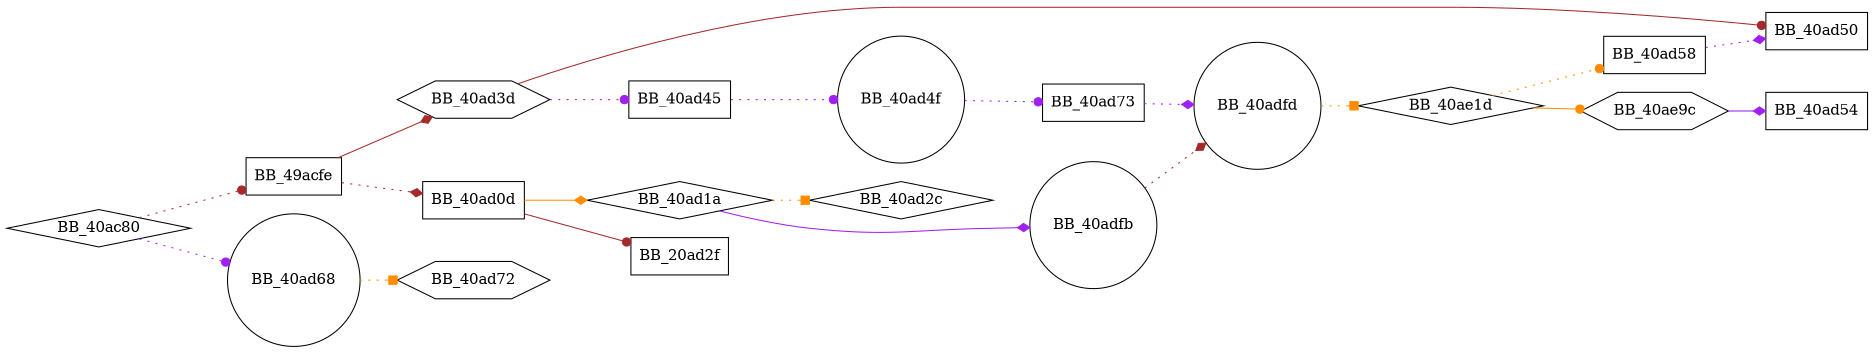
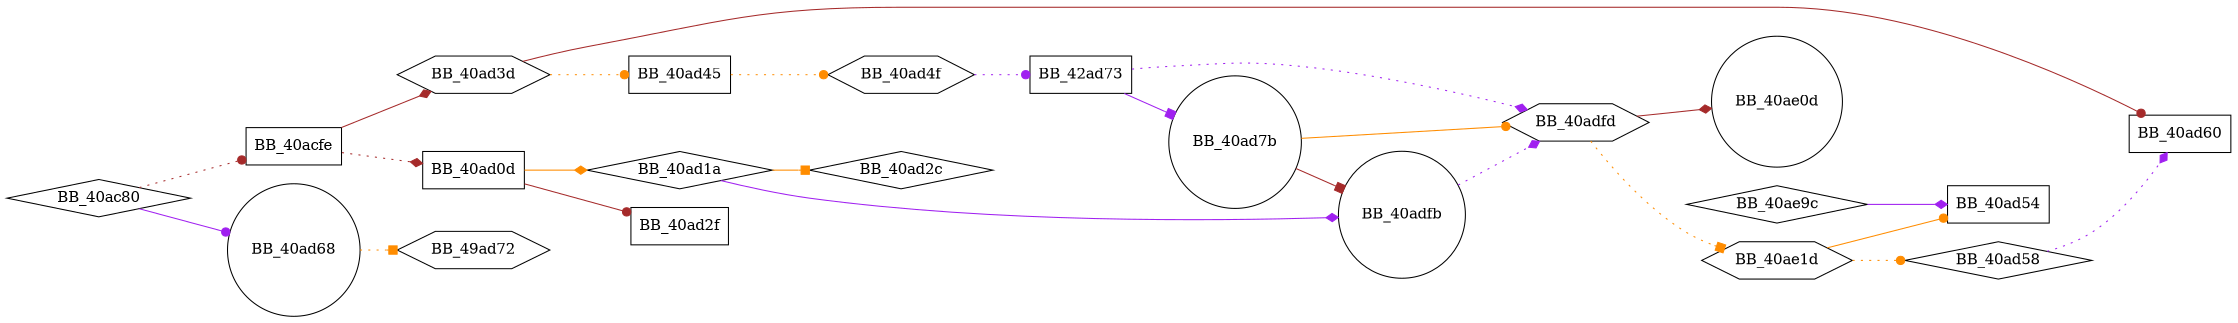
node "BB_40ad50": label "BB_40ad50" -> "BB_40ad60"
node "BB_40ad58": shape box -> diamond
edge "BB_40ad3d" -> "BB_40ad45": color purple -> darkorange
edge "BB_40ad45" -> "BB_40ad4f": color purple -> darkorange
node "BB_40ad4f": shape circle -> hexagon
node "BB_40ae0d": added
node "BB_40ad73": label "BB_40ad73" -> "BB_42ad73"
node "BB_40adfd": shape circle -> hexagon
node "BB_40ae1d": shape diamond -> hexagon
edge "BB_40ae1d" -> "BB_40ae9c": now "BB_40ae1d" -> "BB_40ad54"
node "BB_40ae9c": shape hexagon -> diamond
node "BB_40ad7b": added
edge "BB_40adfb" -> "BB_40adfd": color brown -> purple
node "BB_49acfe": label "BB_49acfe" -> "BB_40acfe"
edge "BB_40ad1a" -> "BB_40ad2c": style dotted -> solid
edge "BB_40ac80" -> "BB_40ad68": style dotted -> solid
node "BB_20ad2f": label "BB_20ad2f" -> "BB_40ad2f"
node "BB_40ad72": label "BB_40ad72" -> "BB_49ad72"
